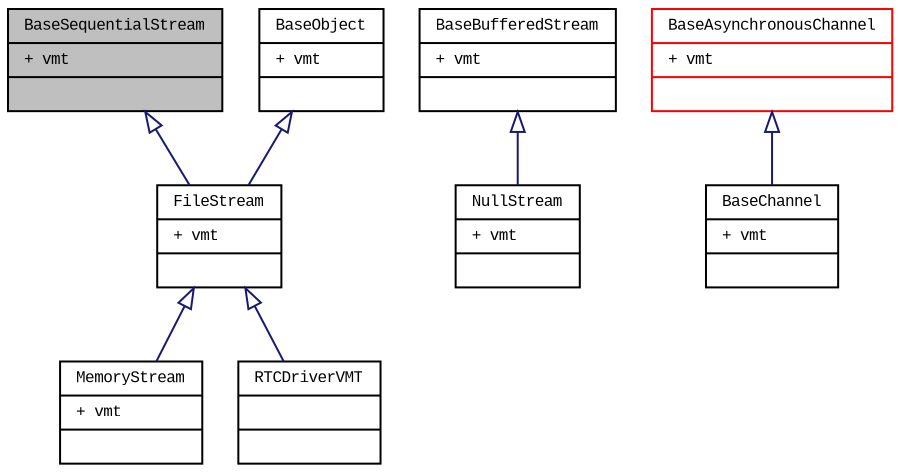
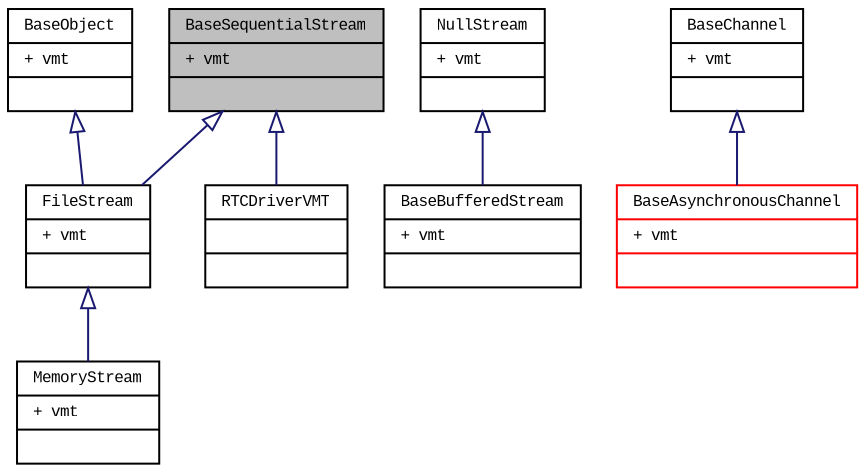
edge "NullStream" -> "BaseBufferedStream": reversed
edge "BaseChannel" -> "BaseAsynchronousChannel": reversed
edge "RTCDriverVMT" -> "FileStream": now "RTCDriverVMT" -> "BaseSequentialStream"
